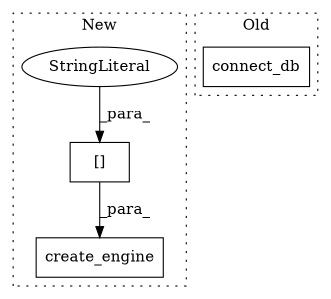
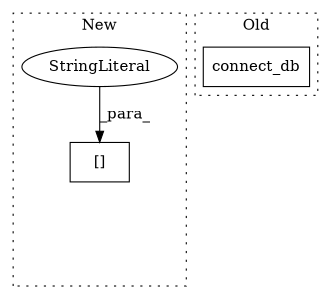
node "create_engine": removed
